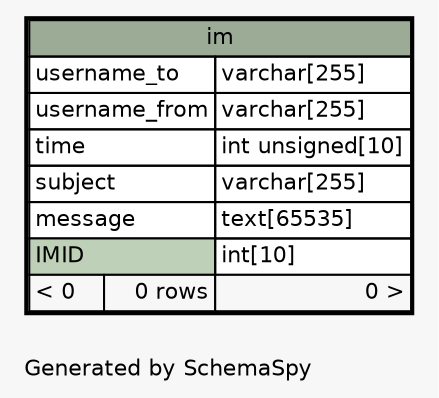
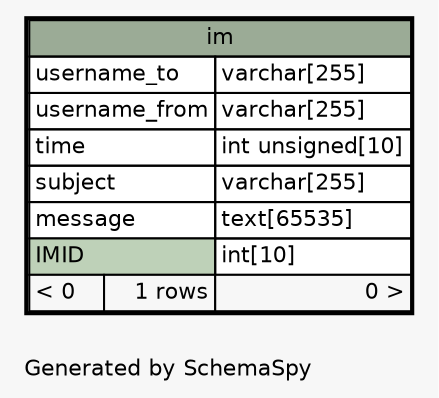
node "im": text "0 rows" -> "1 rows"
